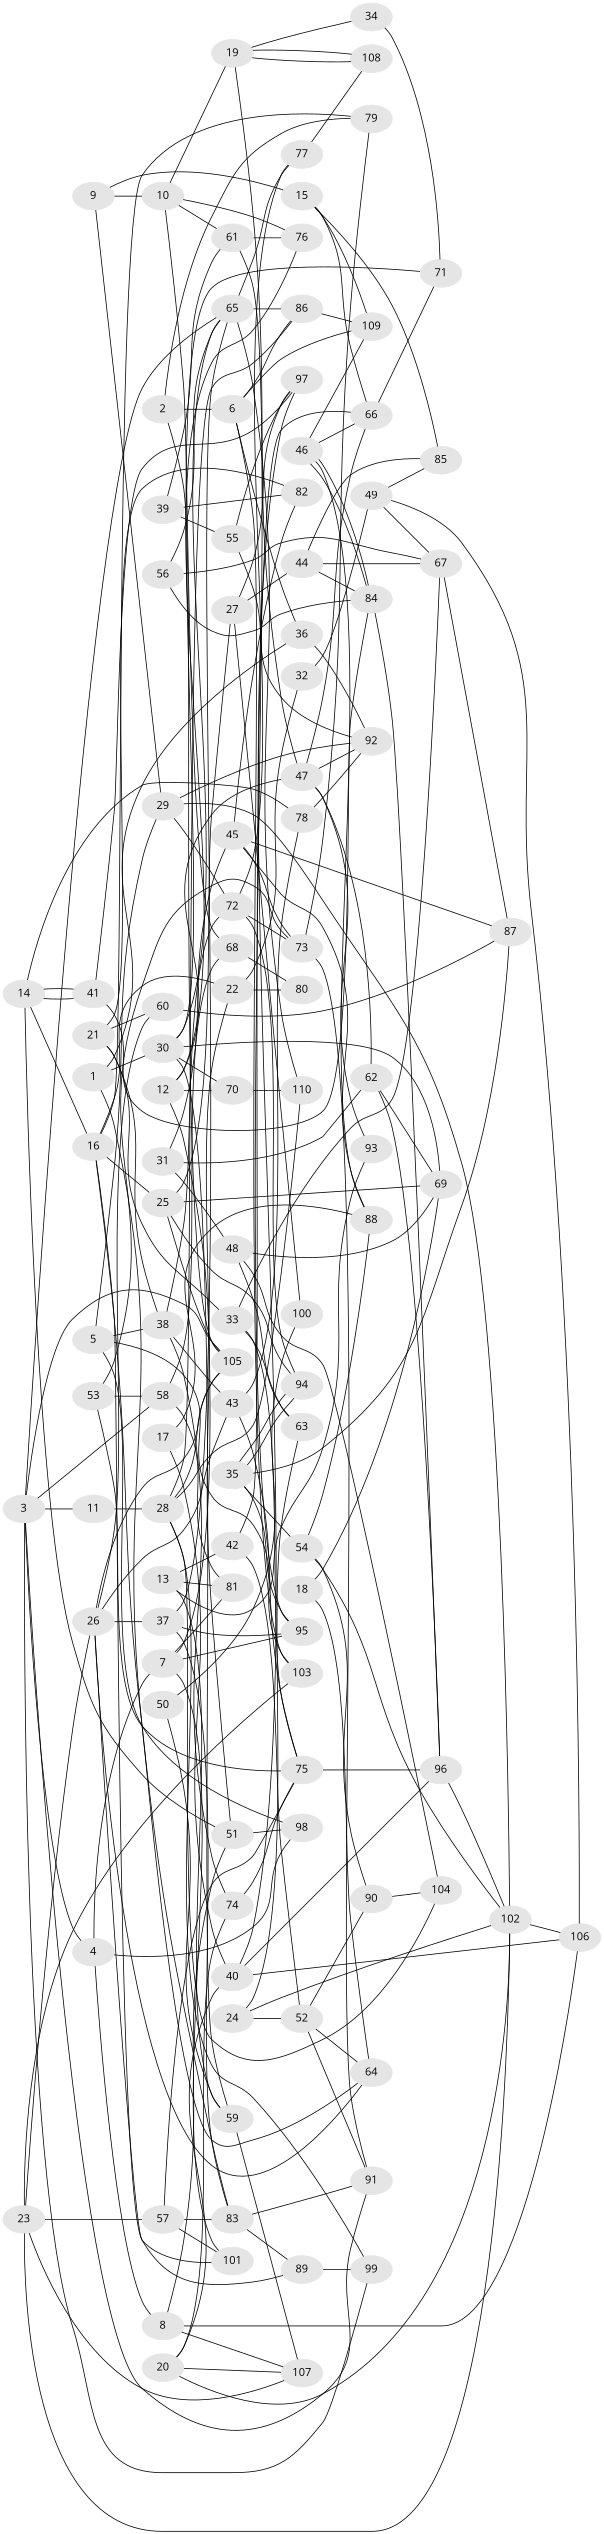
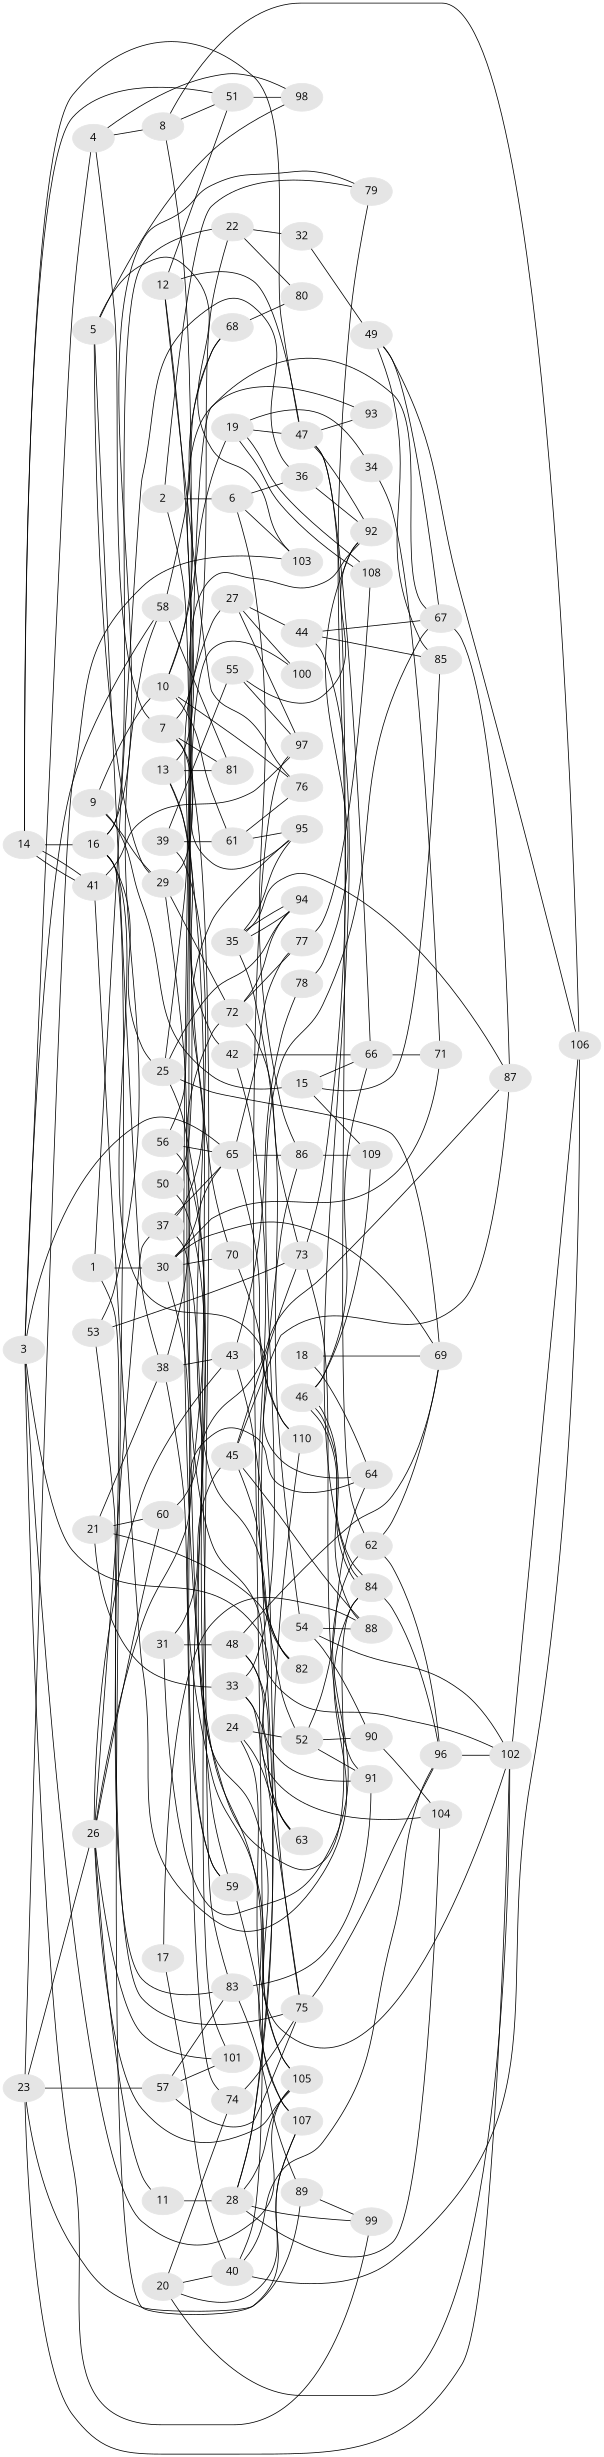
edge "109" -- "6": removed
edge "78" -- "14": now "47" -- "14"
edge "3" -- "11": now "26" -- "11"
